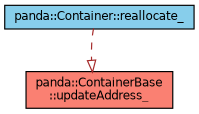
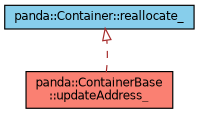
edge "panda::Container::reallocate_" -> "panda::ContainerBase ::updateAddress_": reversed
